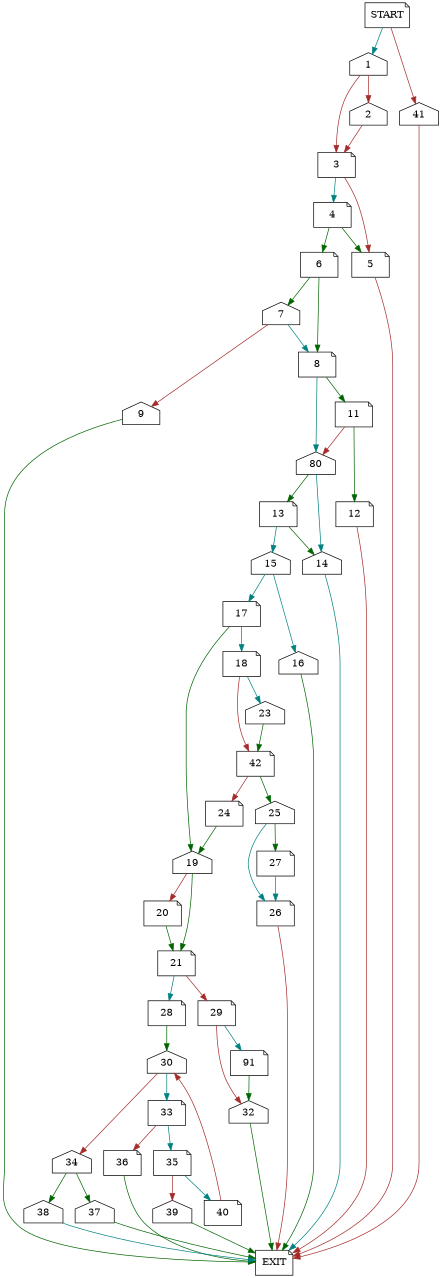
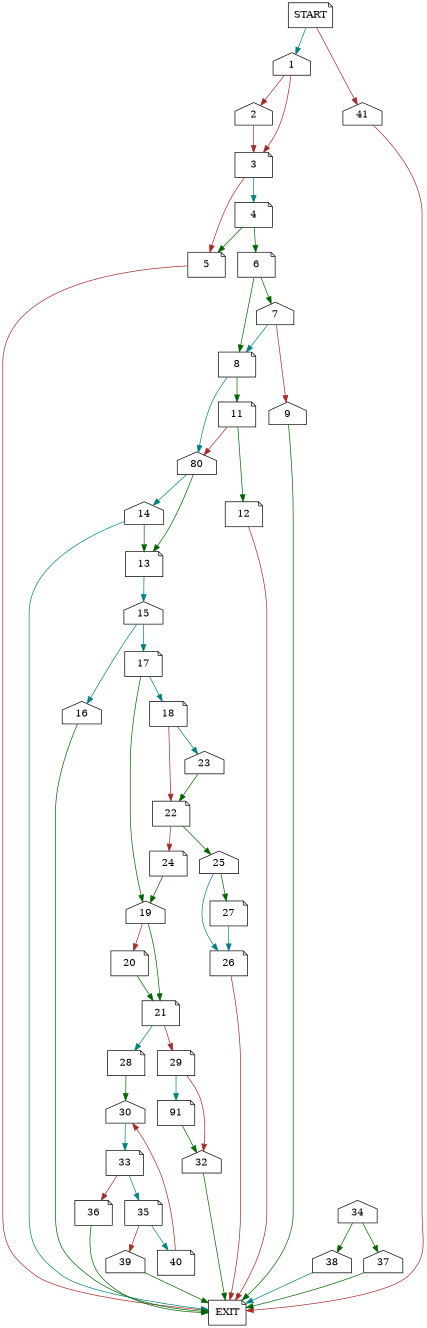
edge "13" -> "14": reversed
node "42": label "42" -> "22"
edge "30" -> "34": removed
